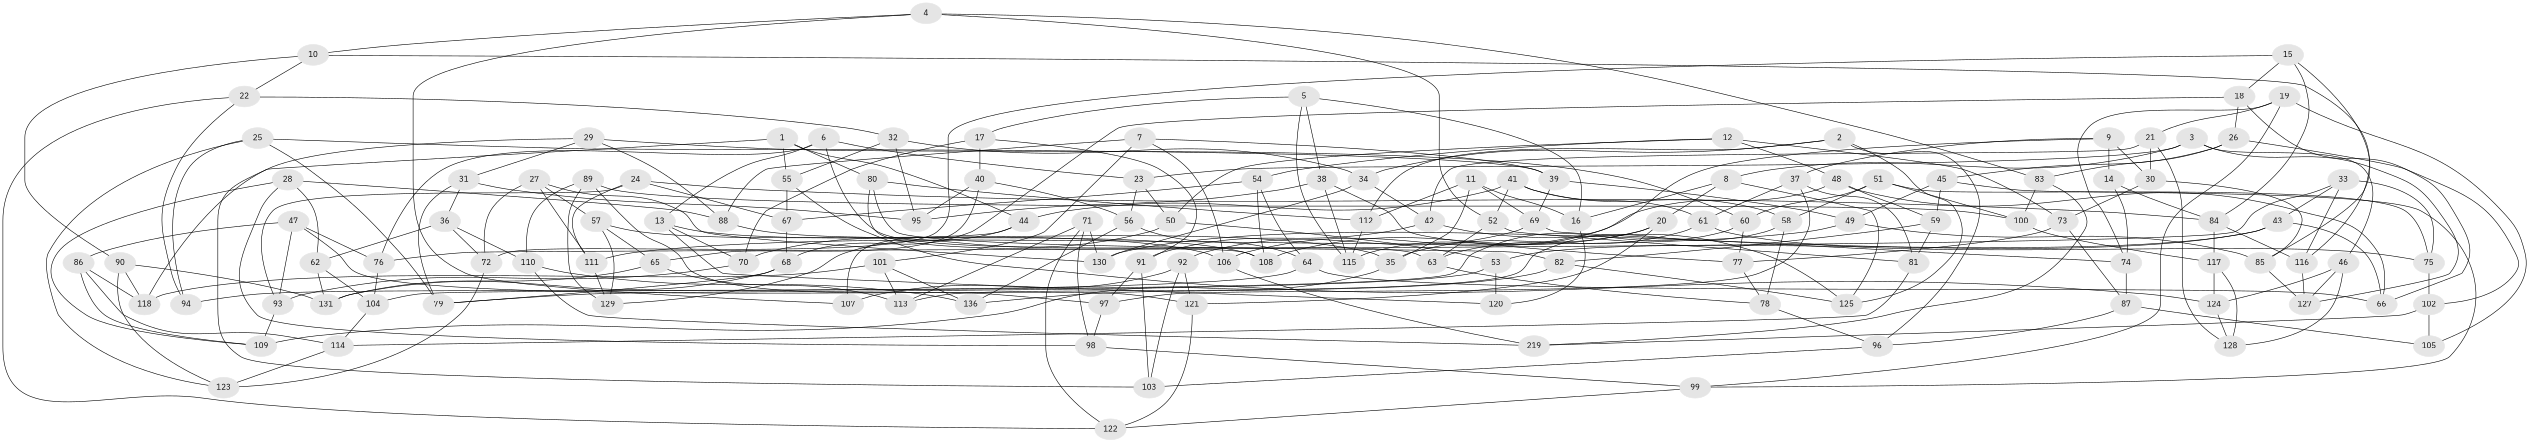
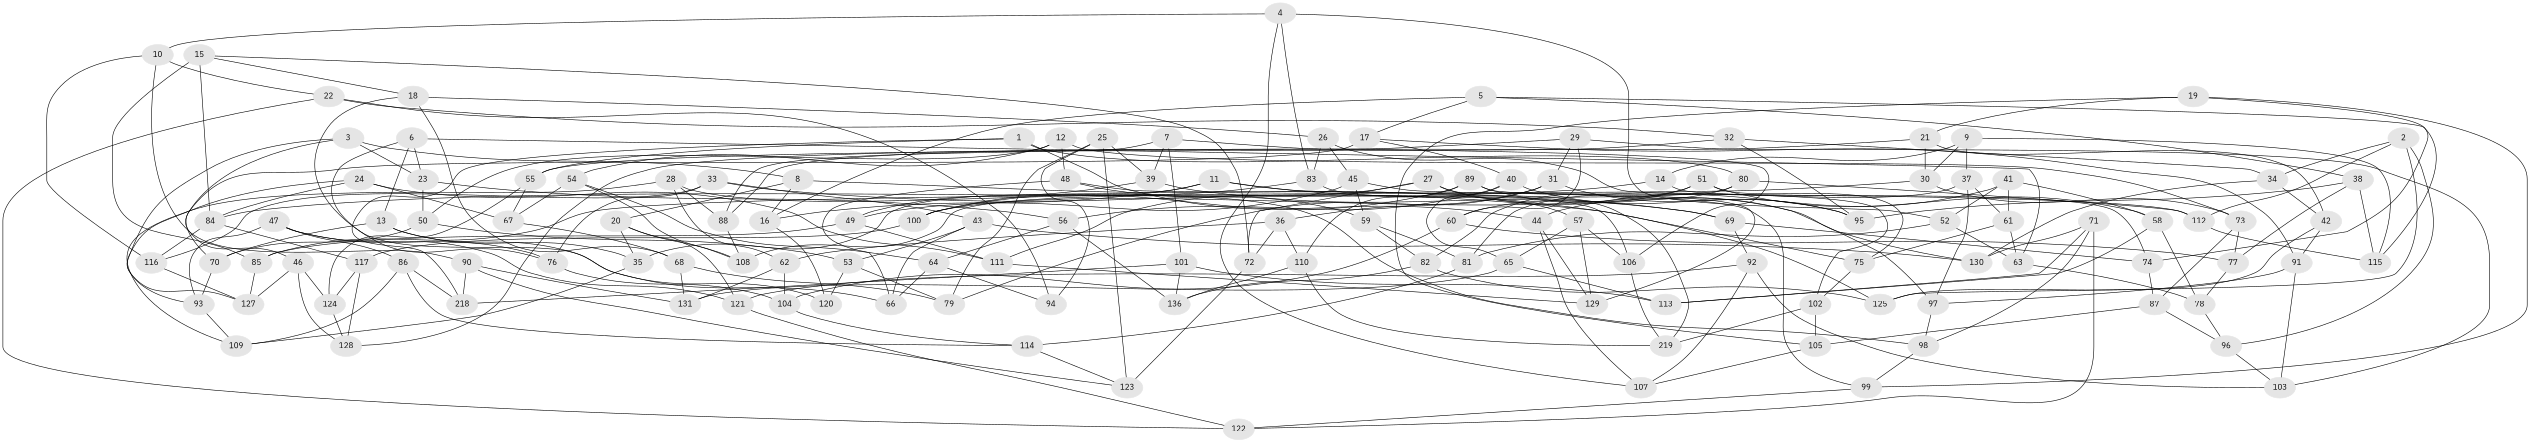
node "118": label "118" -> "218"
edge "105" -- "107": added
